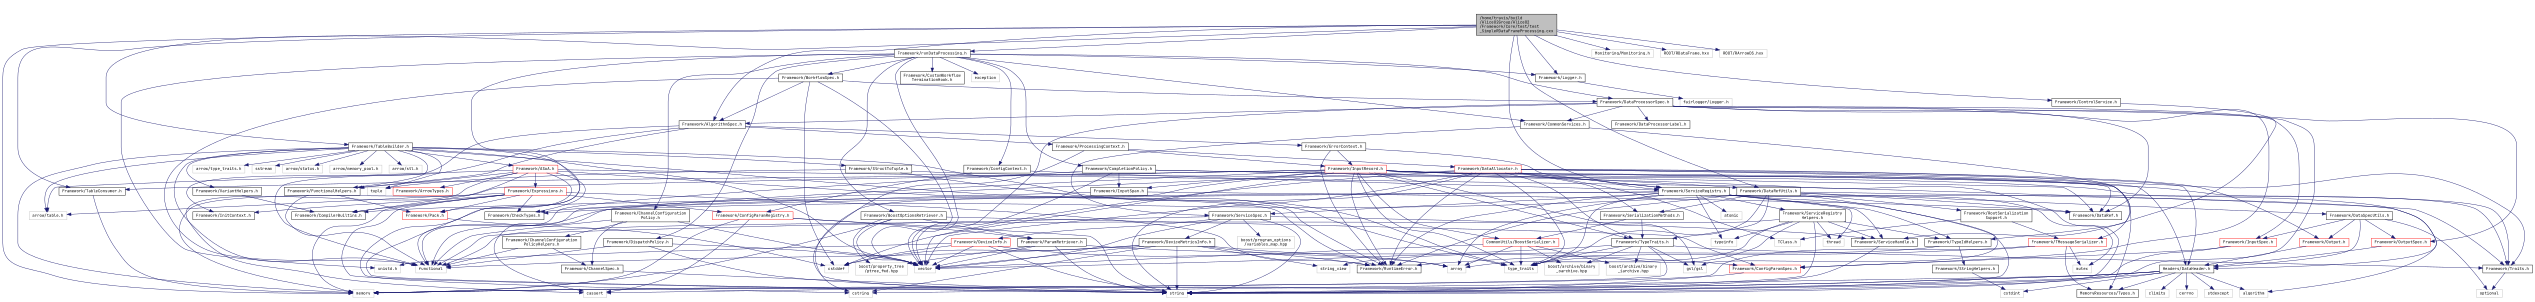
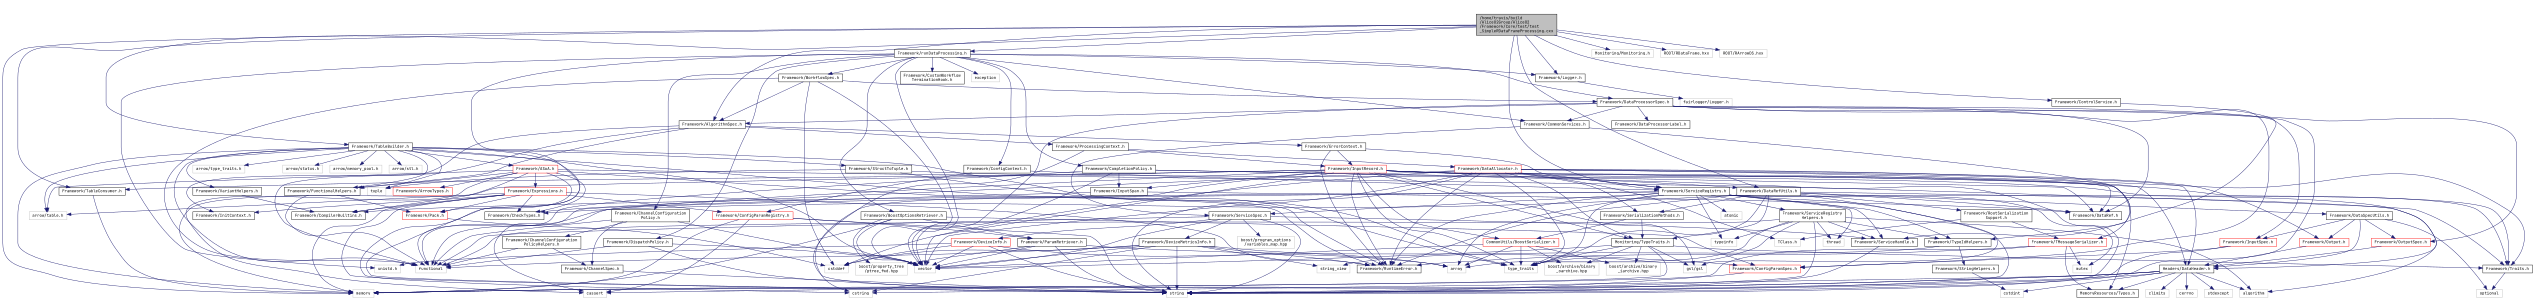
node "sstream": removed
edge "Framework/ServiceRegistry Helpers.h" -> "algorithm": added
node "Framework/TypeTraits.h": label "Framework/TypeTraits.h" -> "Monitoring/TypeTraits.h"
